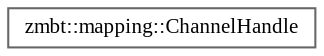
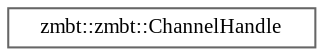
node "zmbt::mapping::ChannelHandle": label "zmbt::mapping::ChannelHandle" -> "zmbt::zmbt::ChannelHandle"
